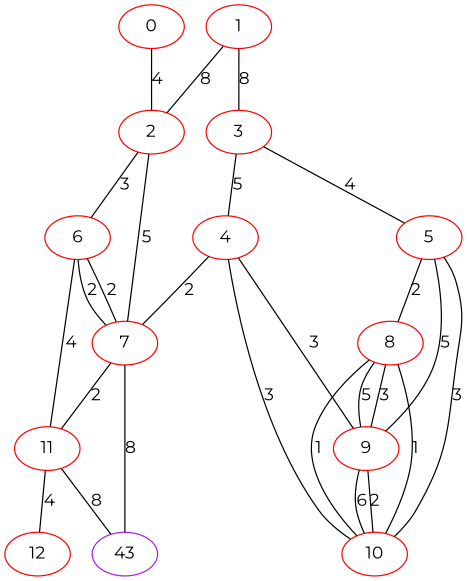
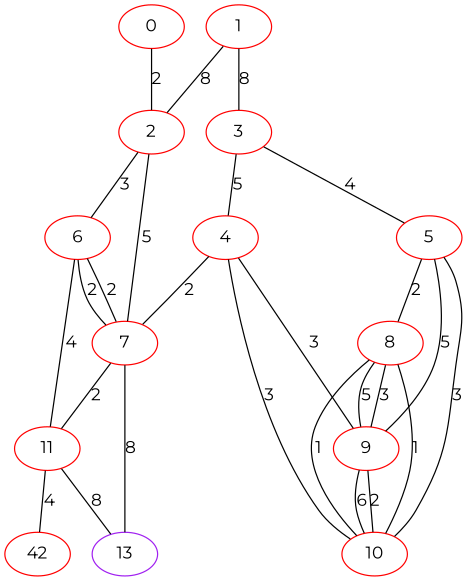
edge "0" -- "2": label "4" -> "2"
node "12": label "12" -> "42"
node "43": label "43" -> "13"
